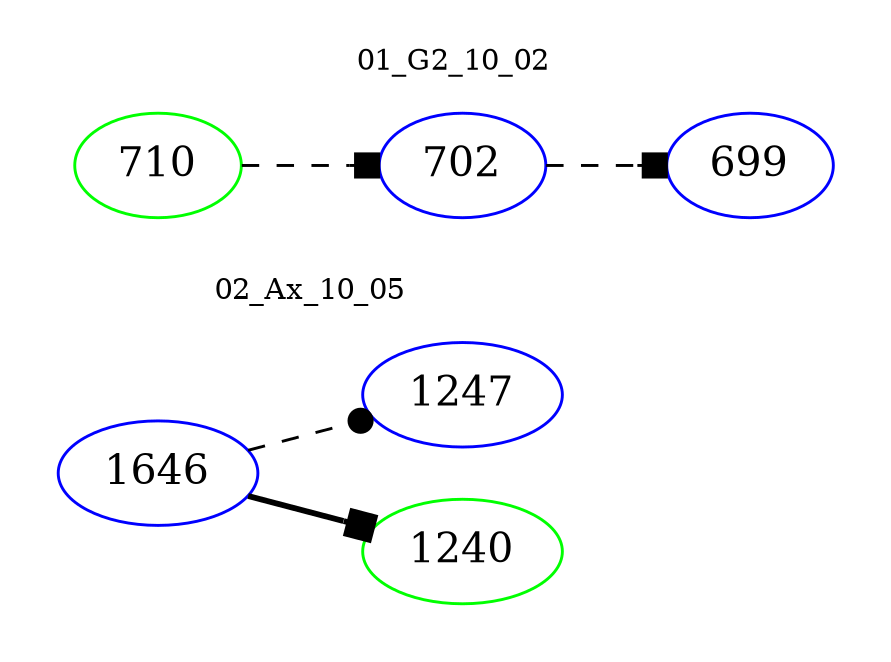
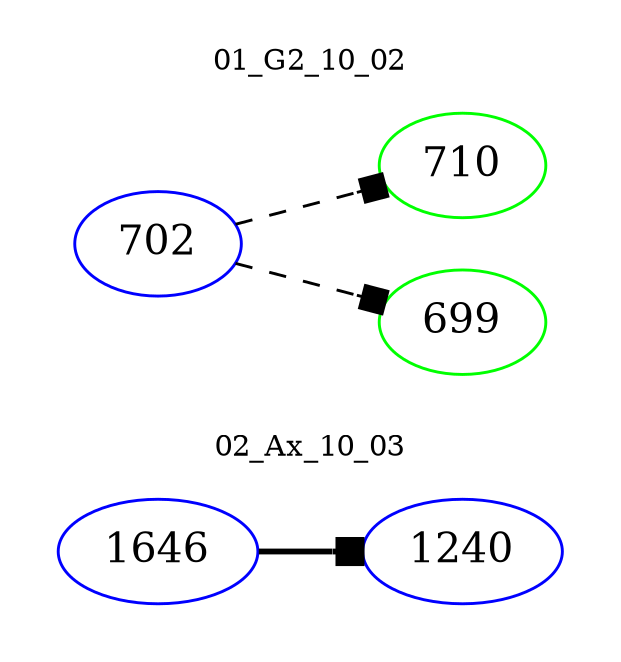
edge "710" -> "702": reversed
node "699": color blue -> green
cluster "02_Ax_10_05": label "02_Ax_10_05" -> "02_Ax_10_03"
node "1247": removed
node "1240": color green -> blue
